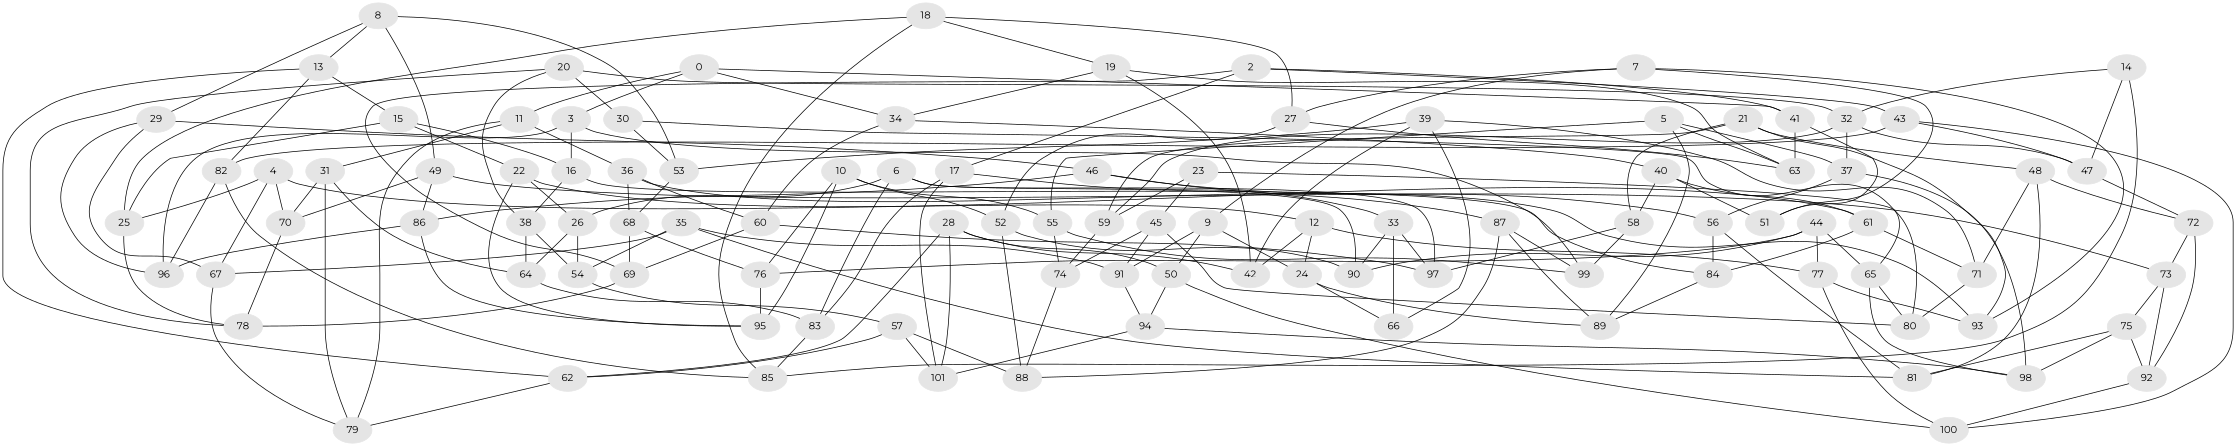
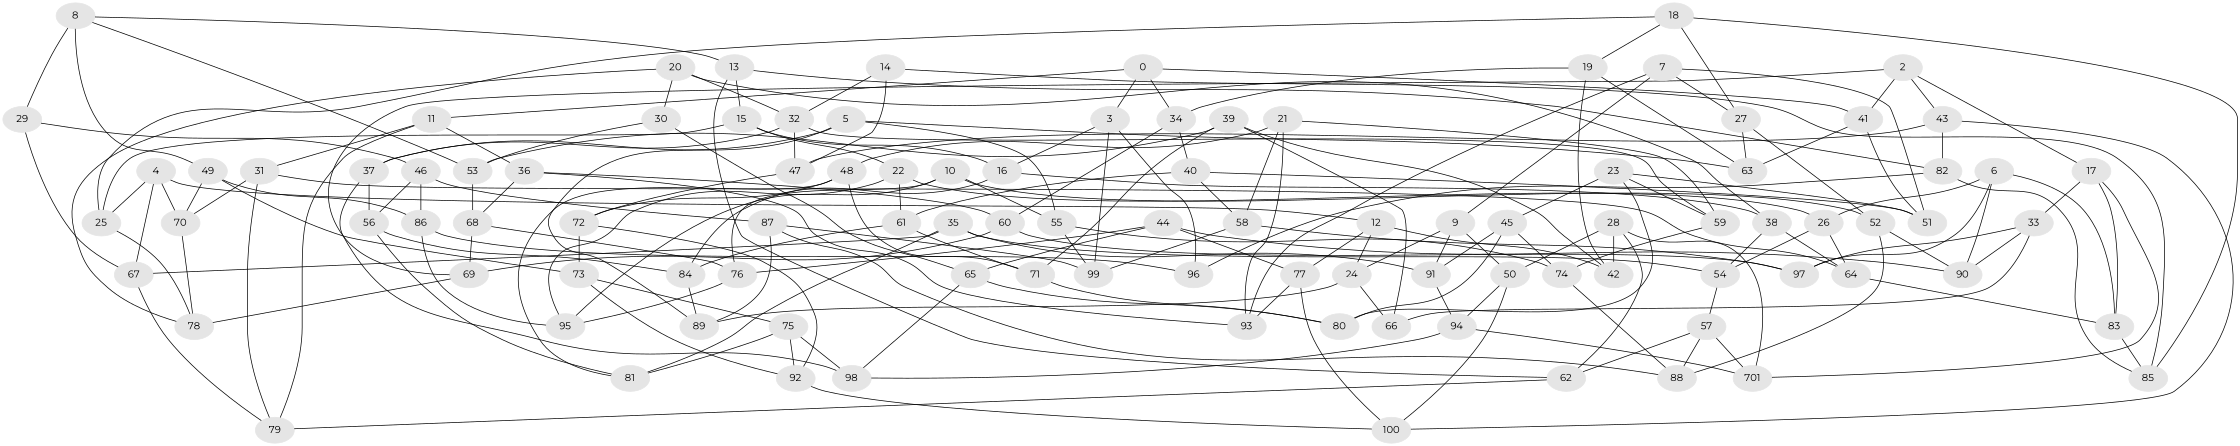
edge "23" -- "51": added
edge "29" -- "96": removed
node "101": label "101" -> "701"
